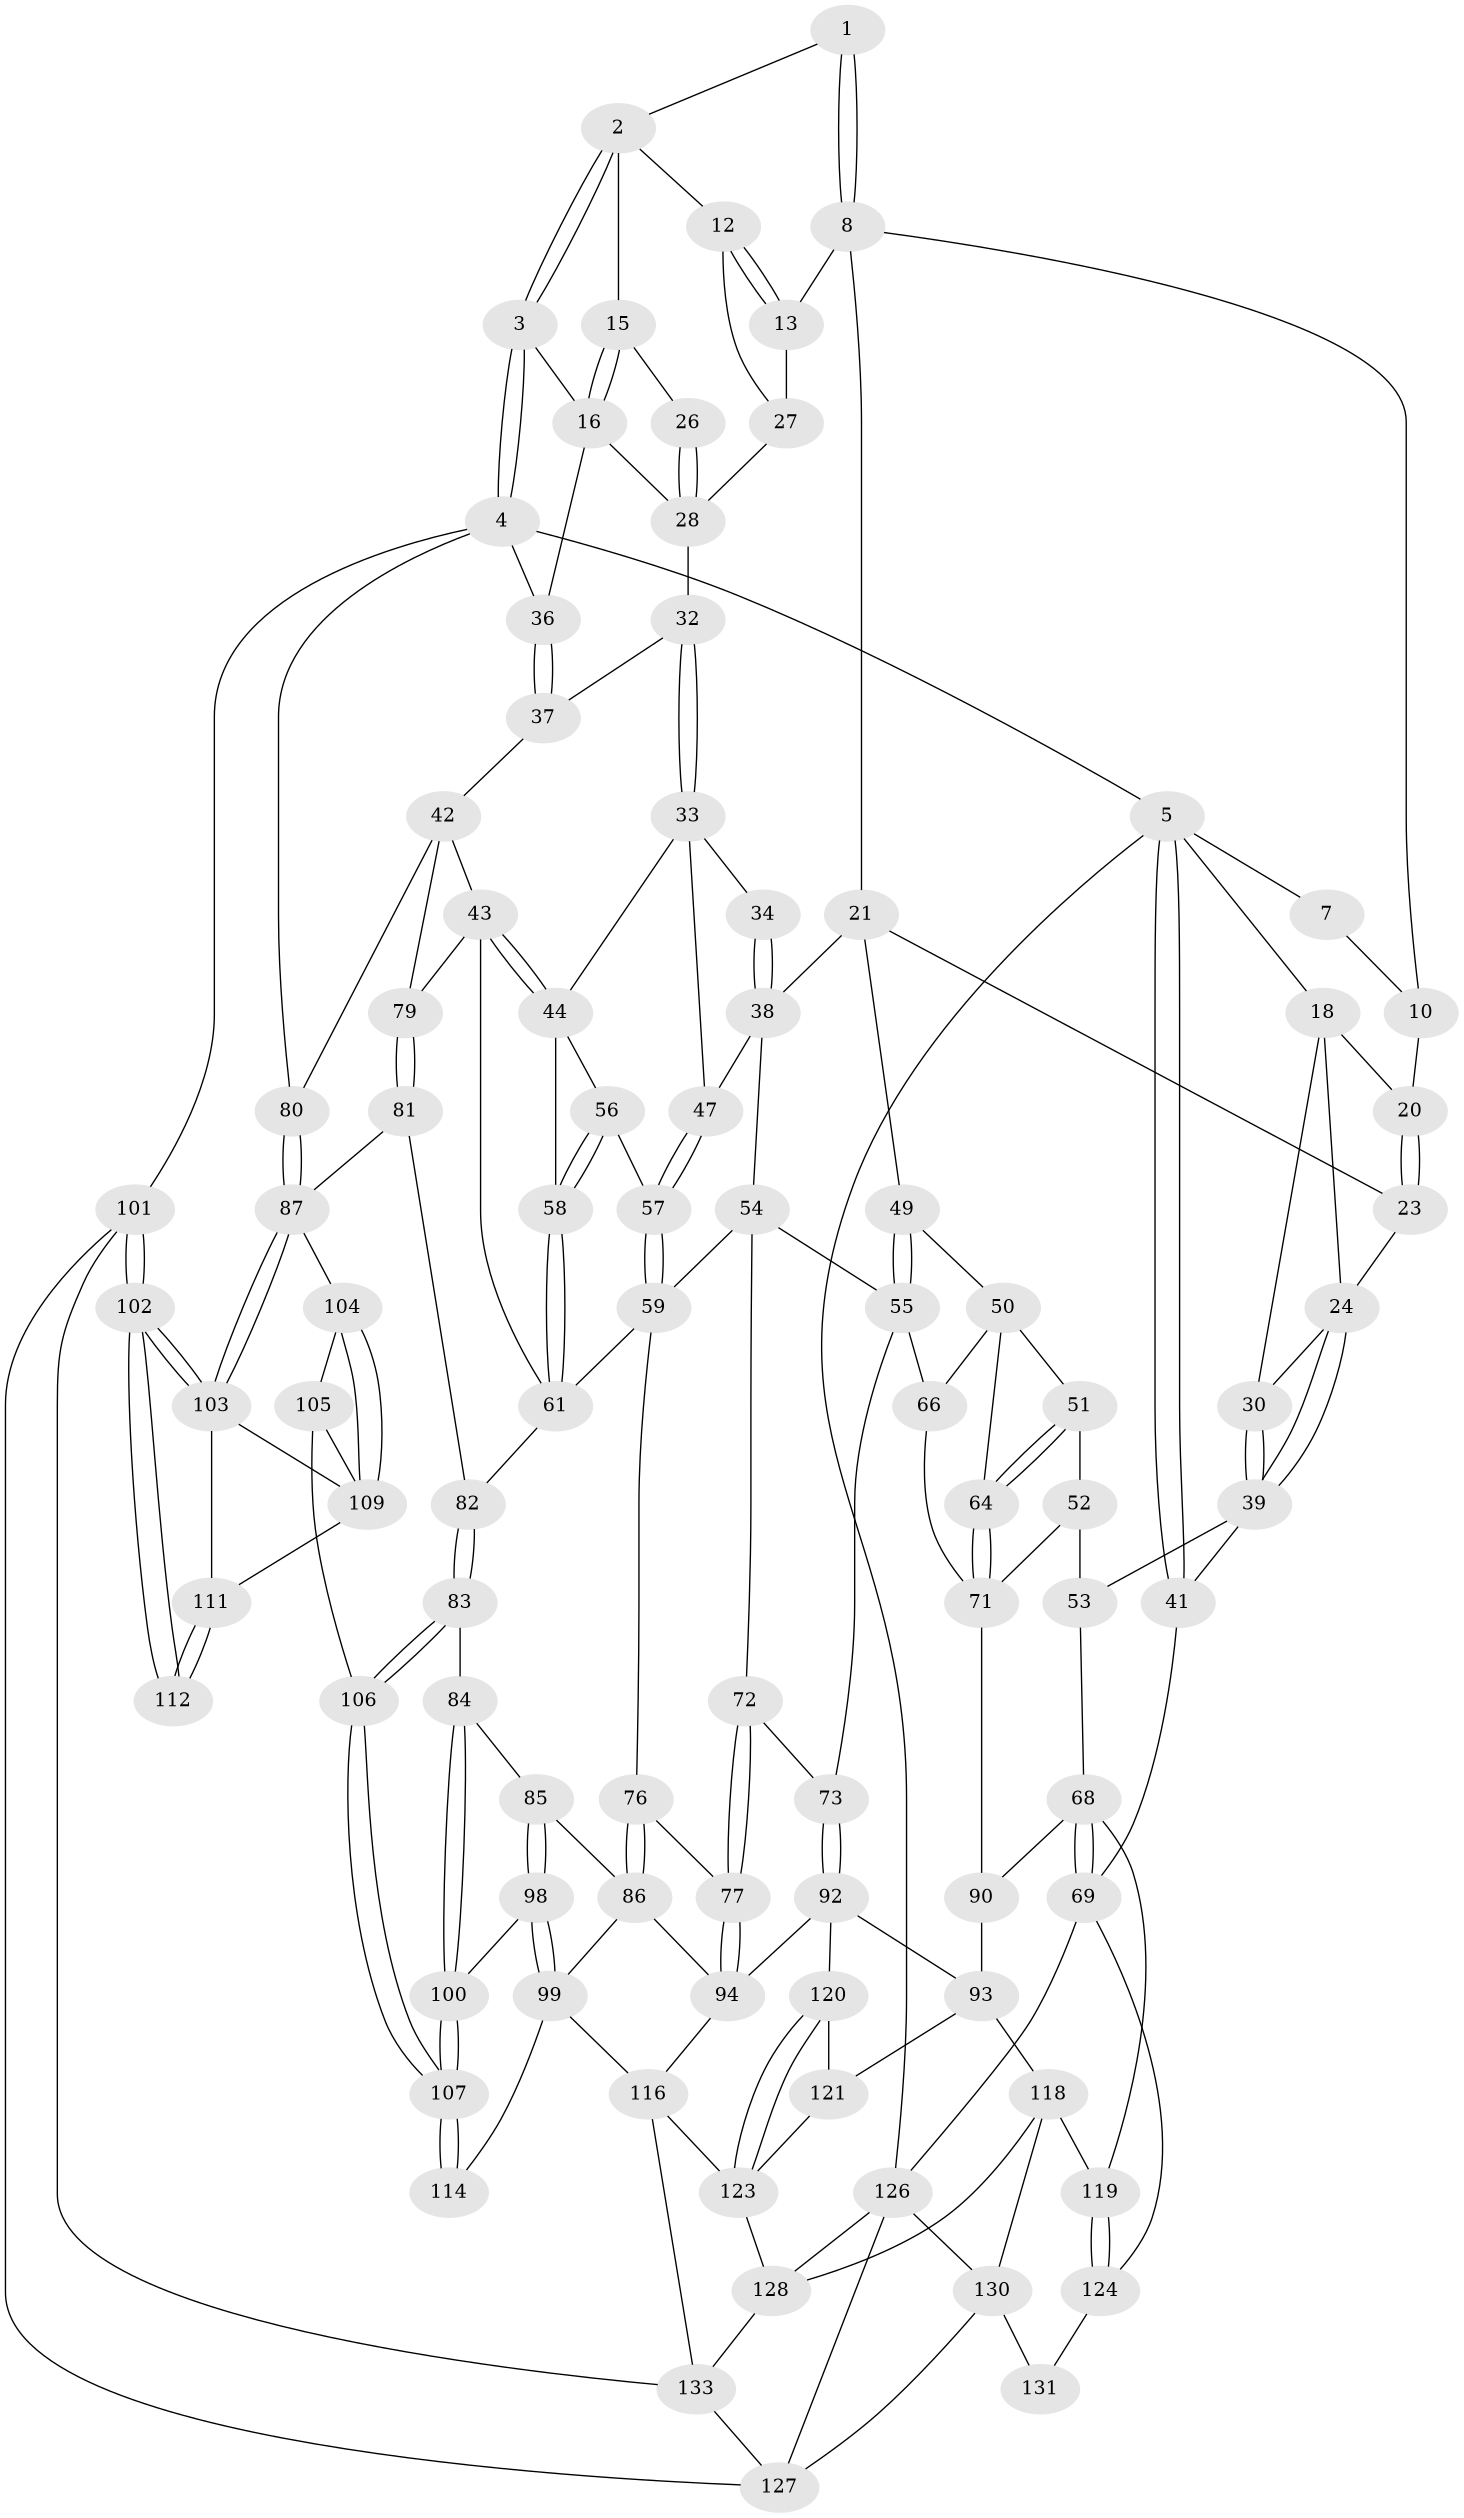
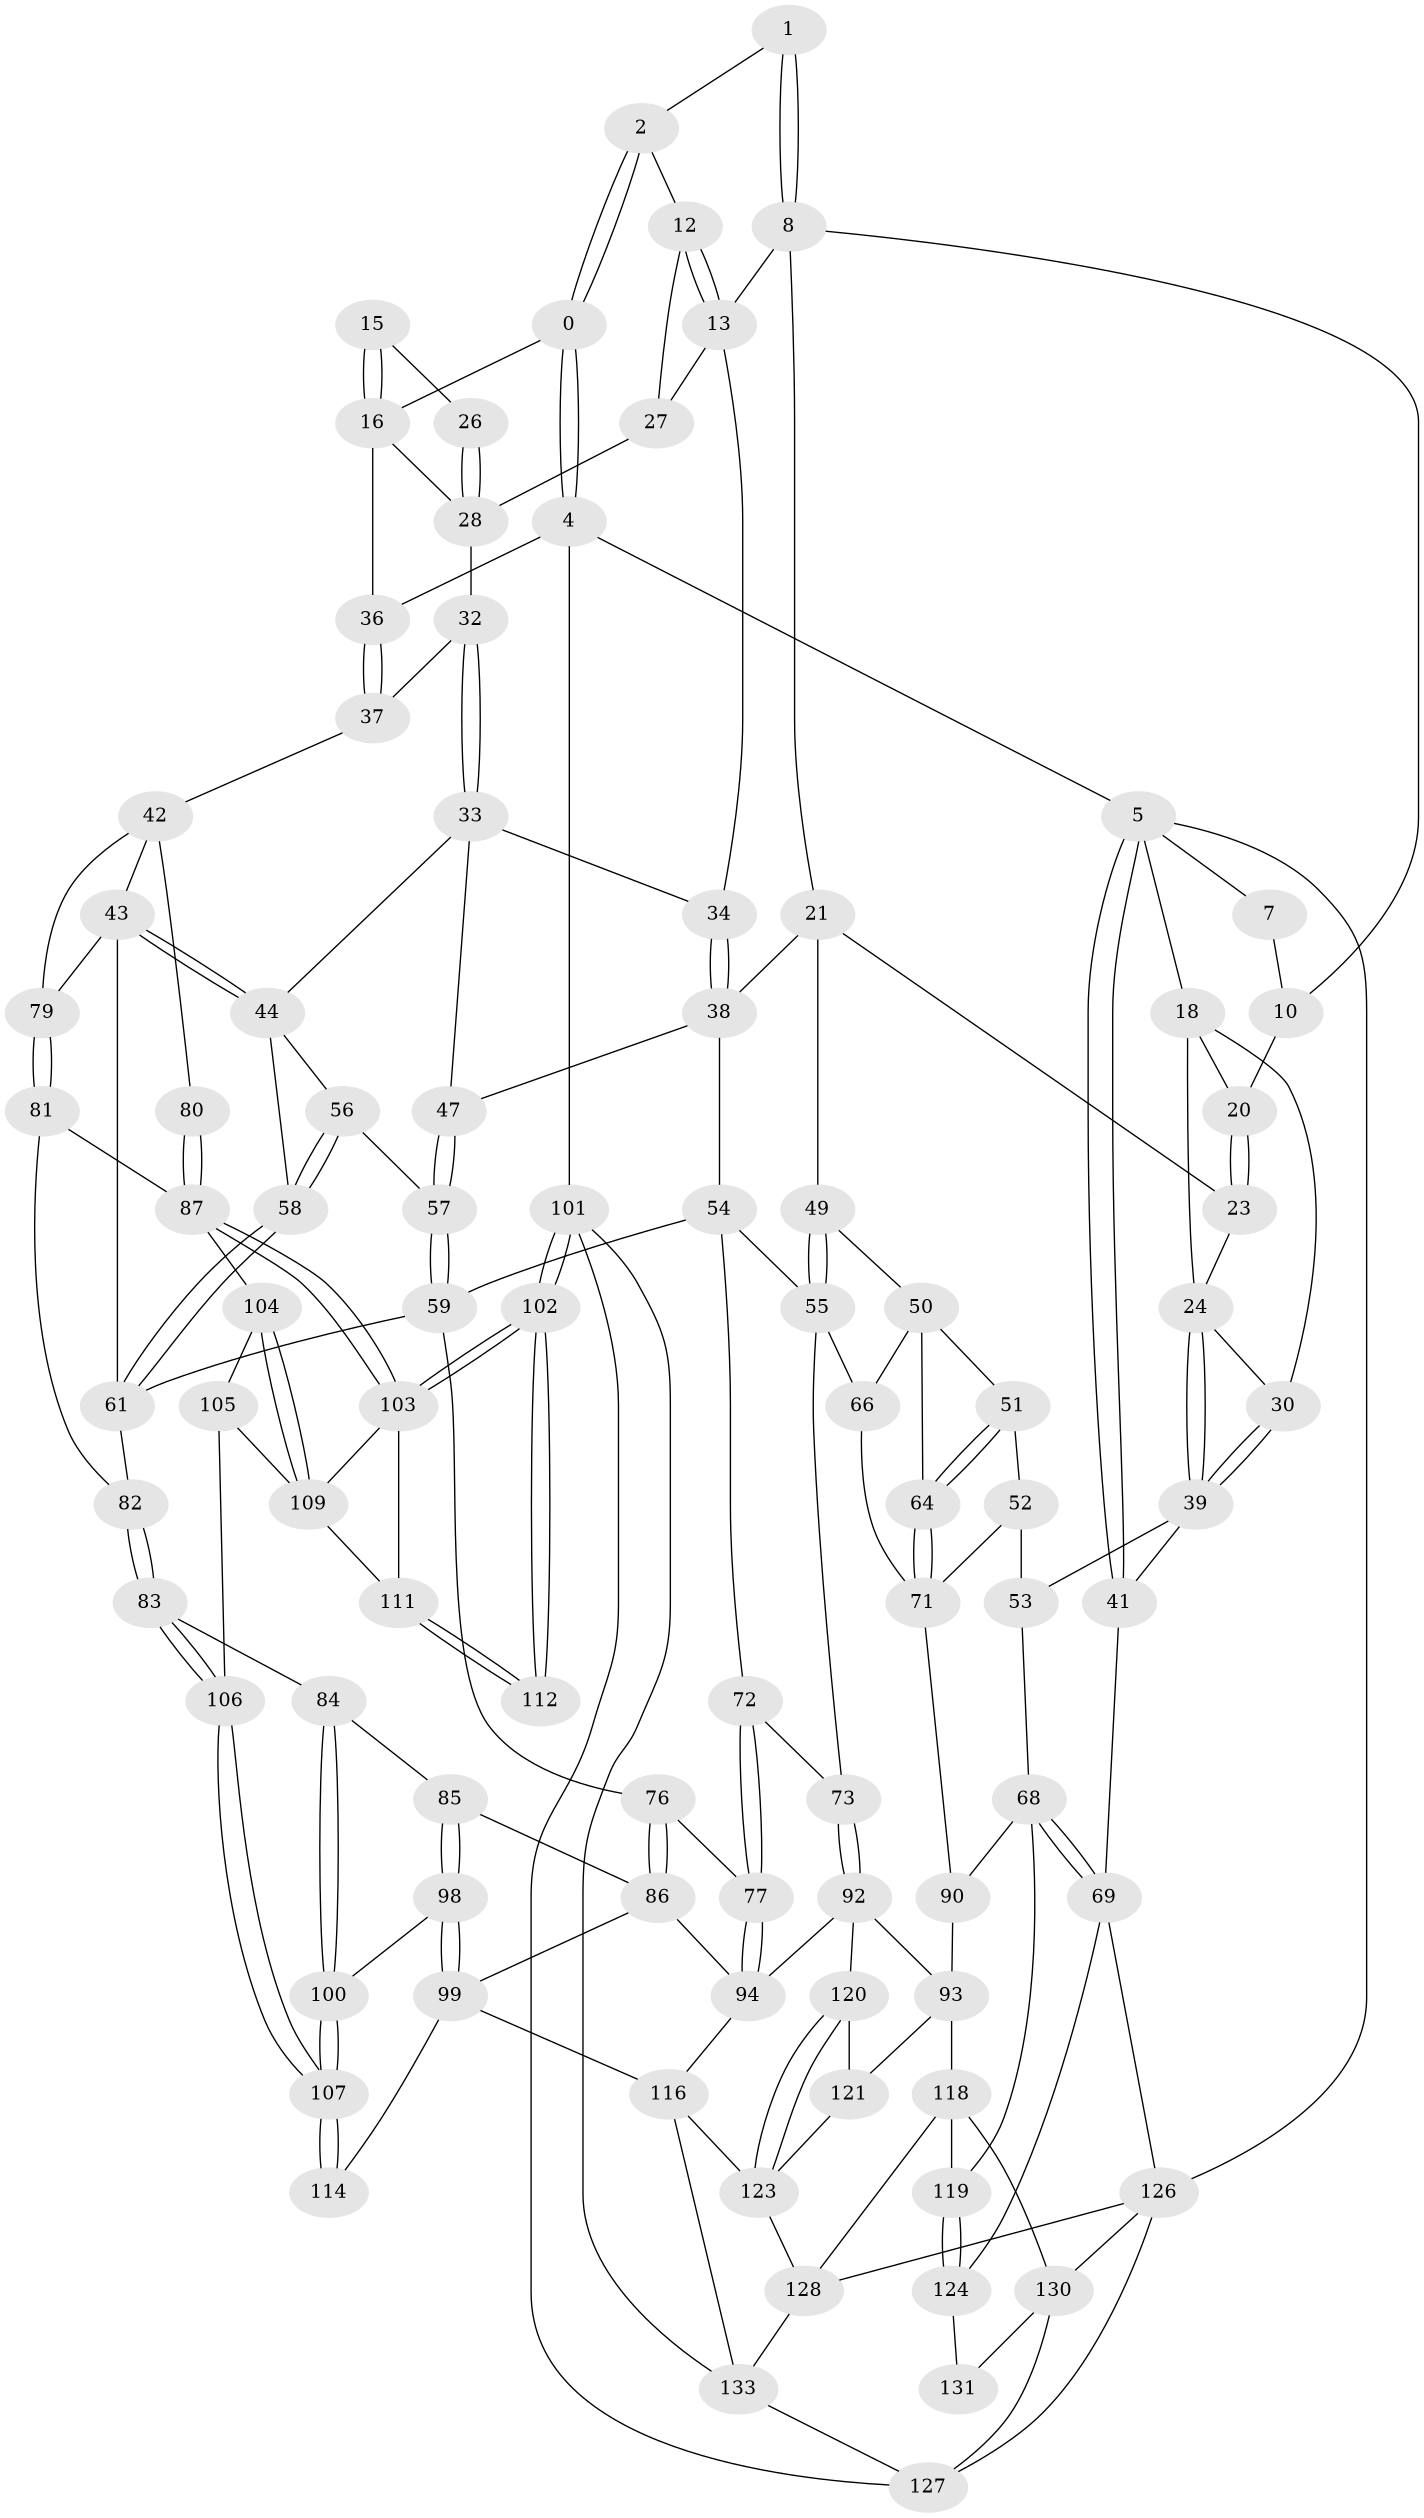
edge "2" -- "15": removed
node "3": label "3" -> "0"
edge "13" -- "34": added
edge "4" -- "80": removed
